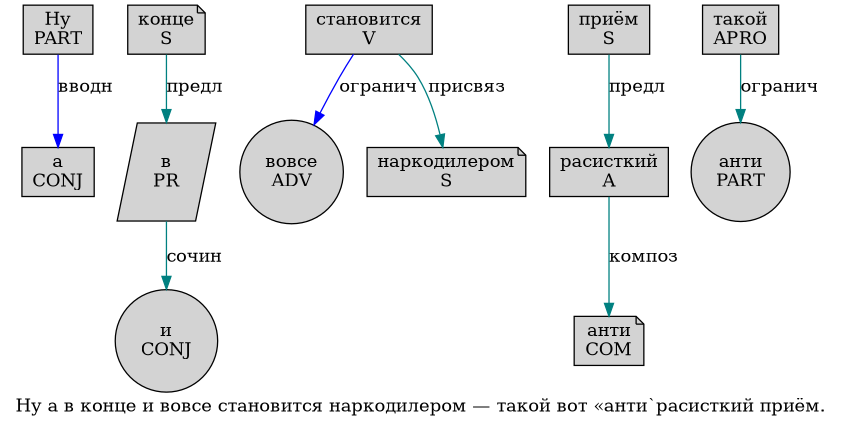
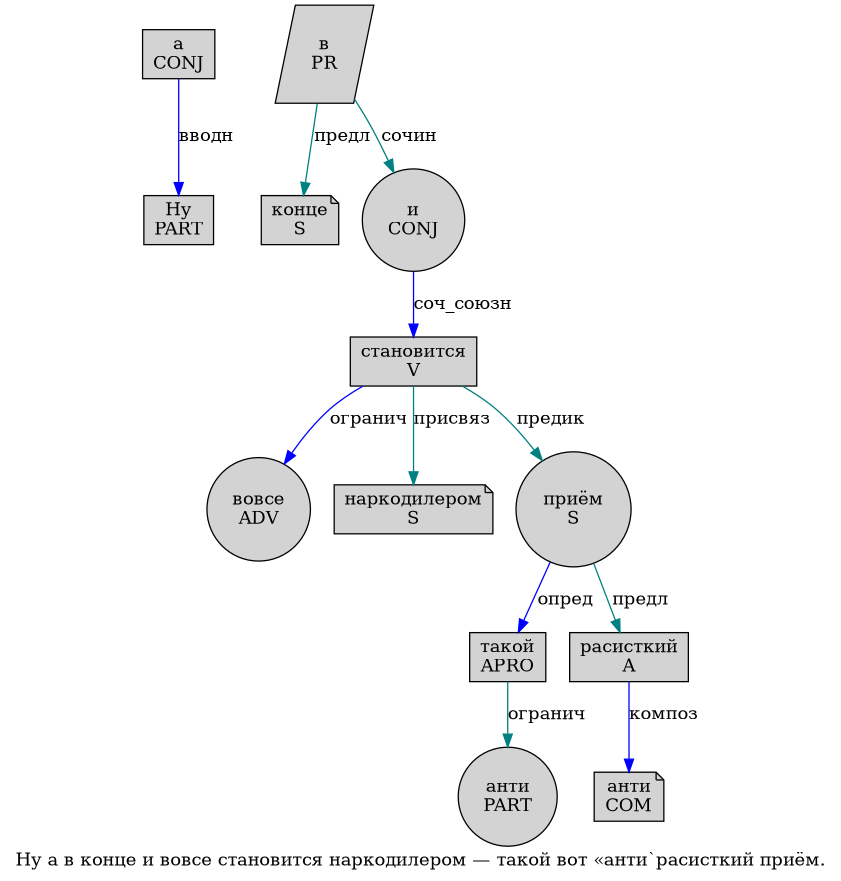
node "приём S": shape box -> circle
edge "конце S" -> "в PR": reversed
edge "Ну PART" -> "а CONJ": reversed
edge "расисткий A" -> "анти COM": color teal -> blue
edge "и CONJ" -> "становится V": added, label "соч_союзн"
edge "становится V" -> "приём S": added, label "предик"
edge "приём S" -> "такой APRO": added, label "опред"
